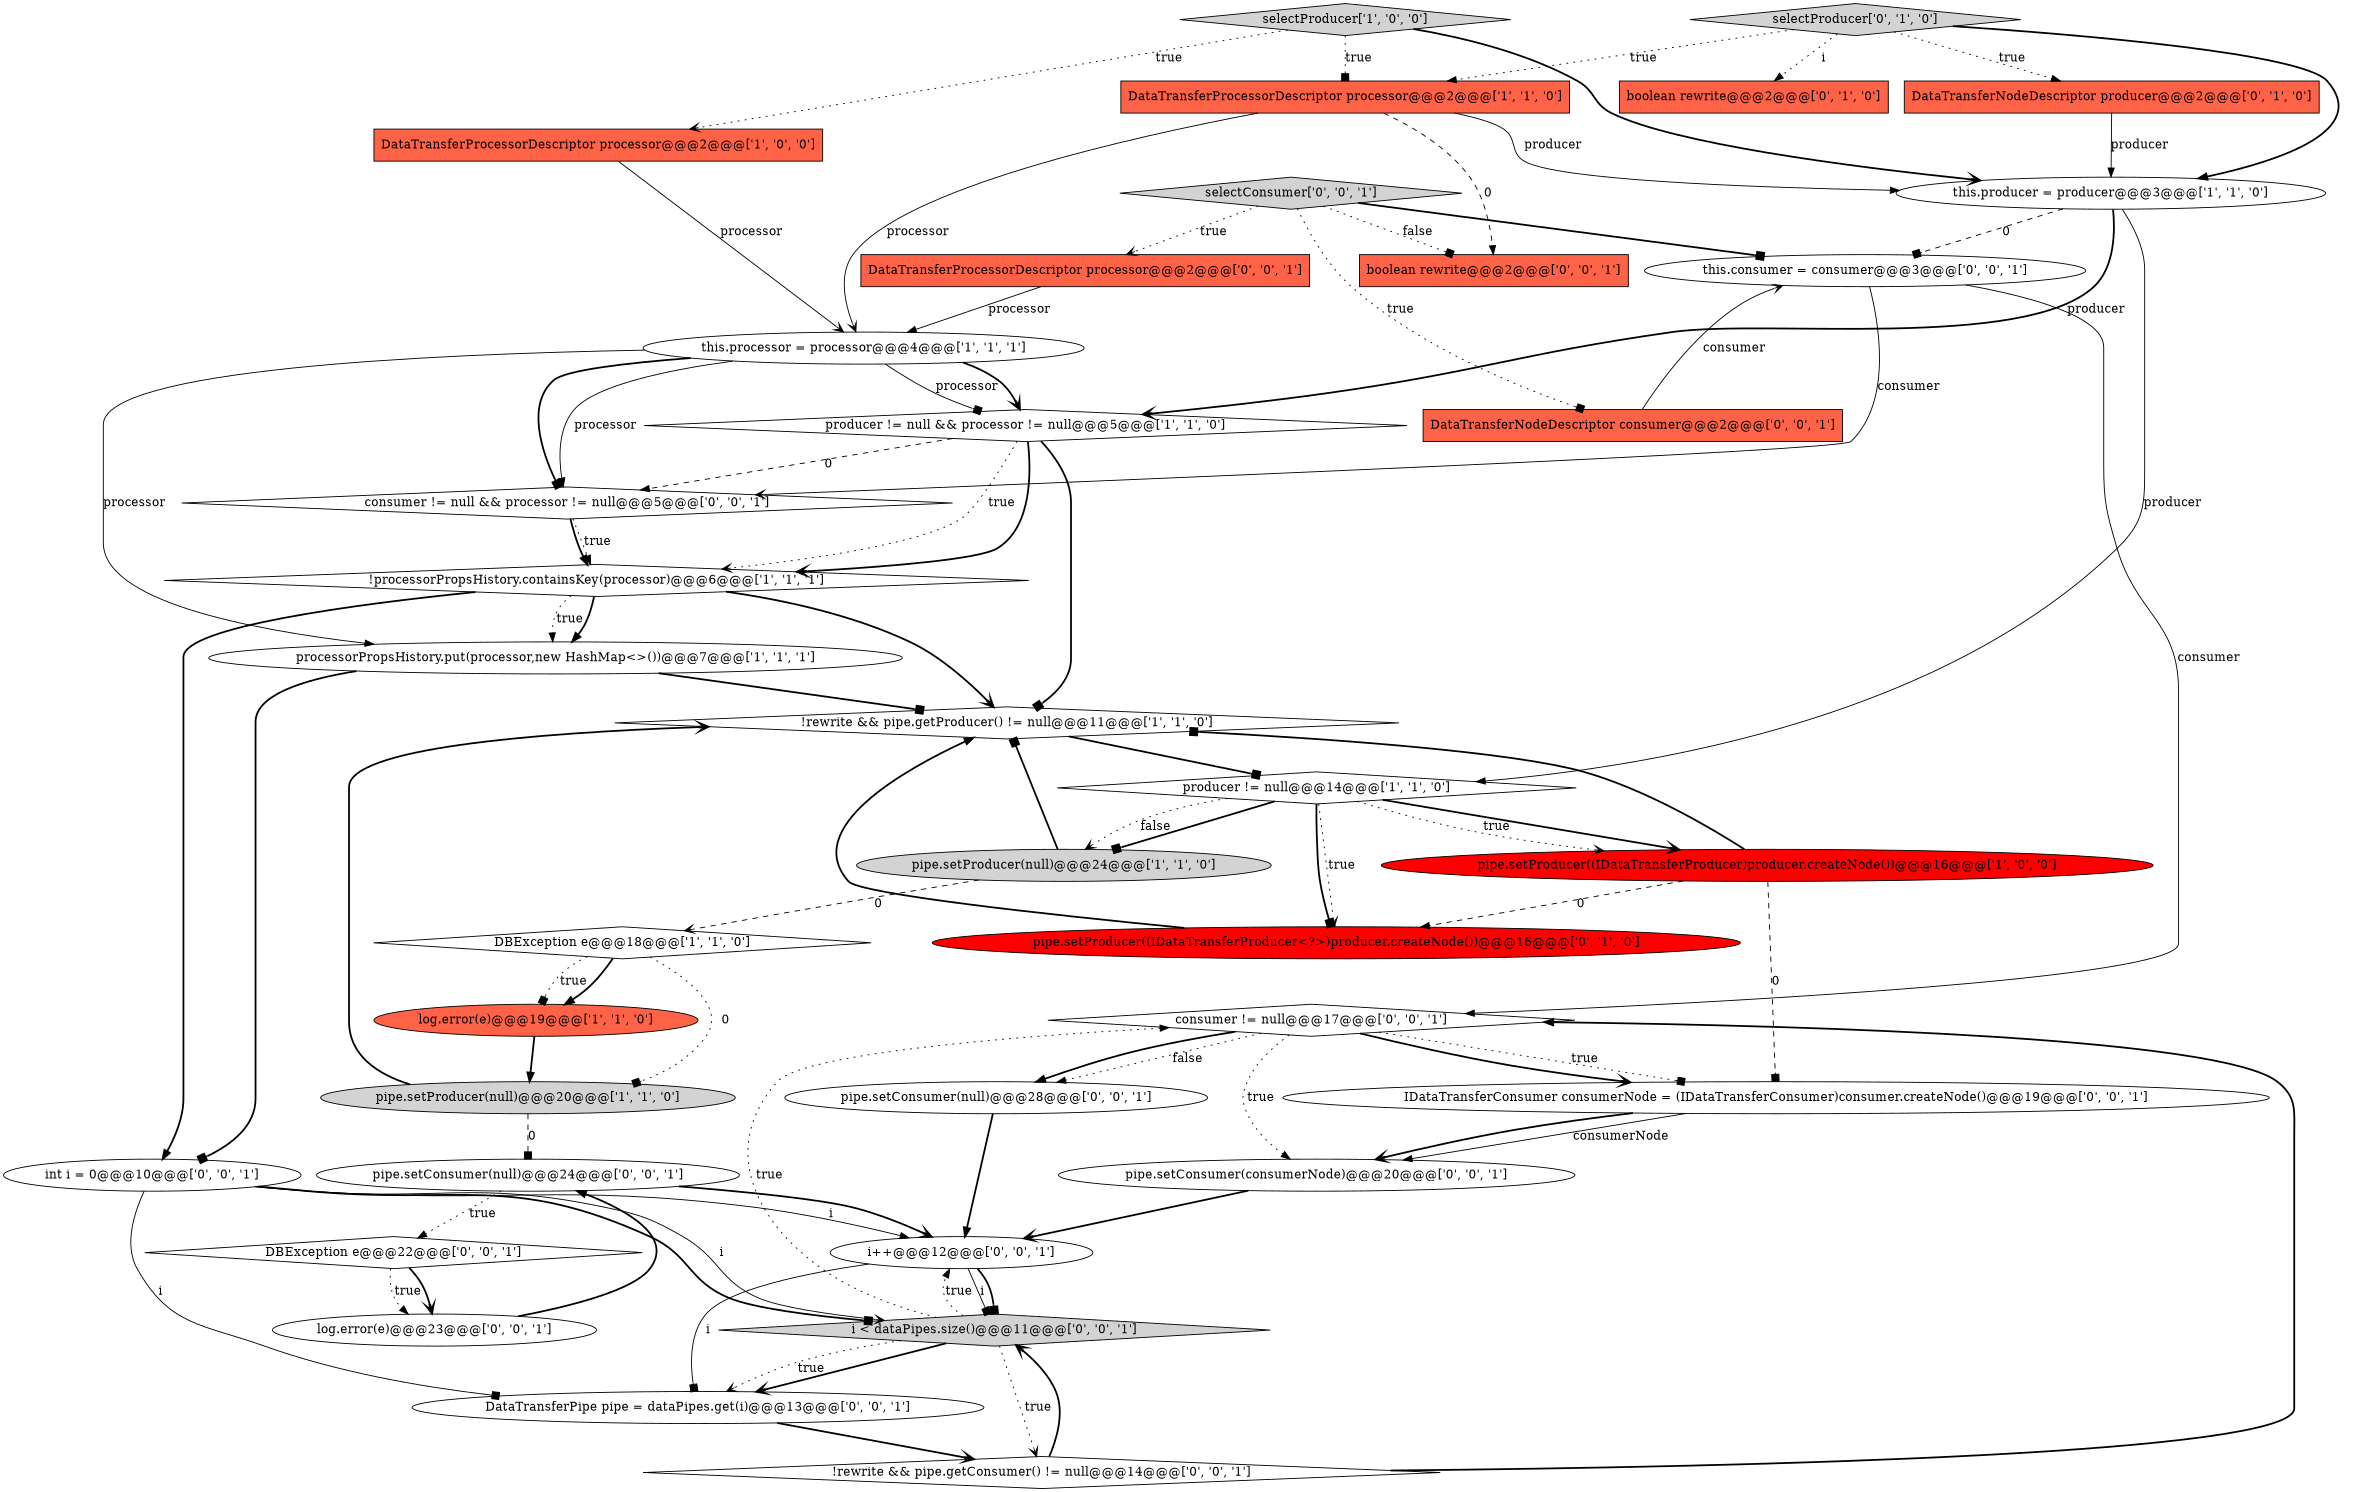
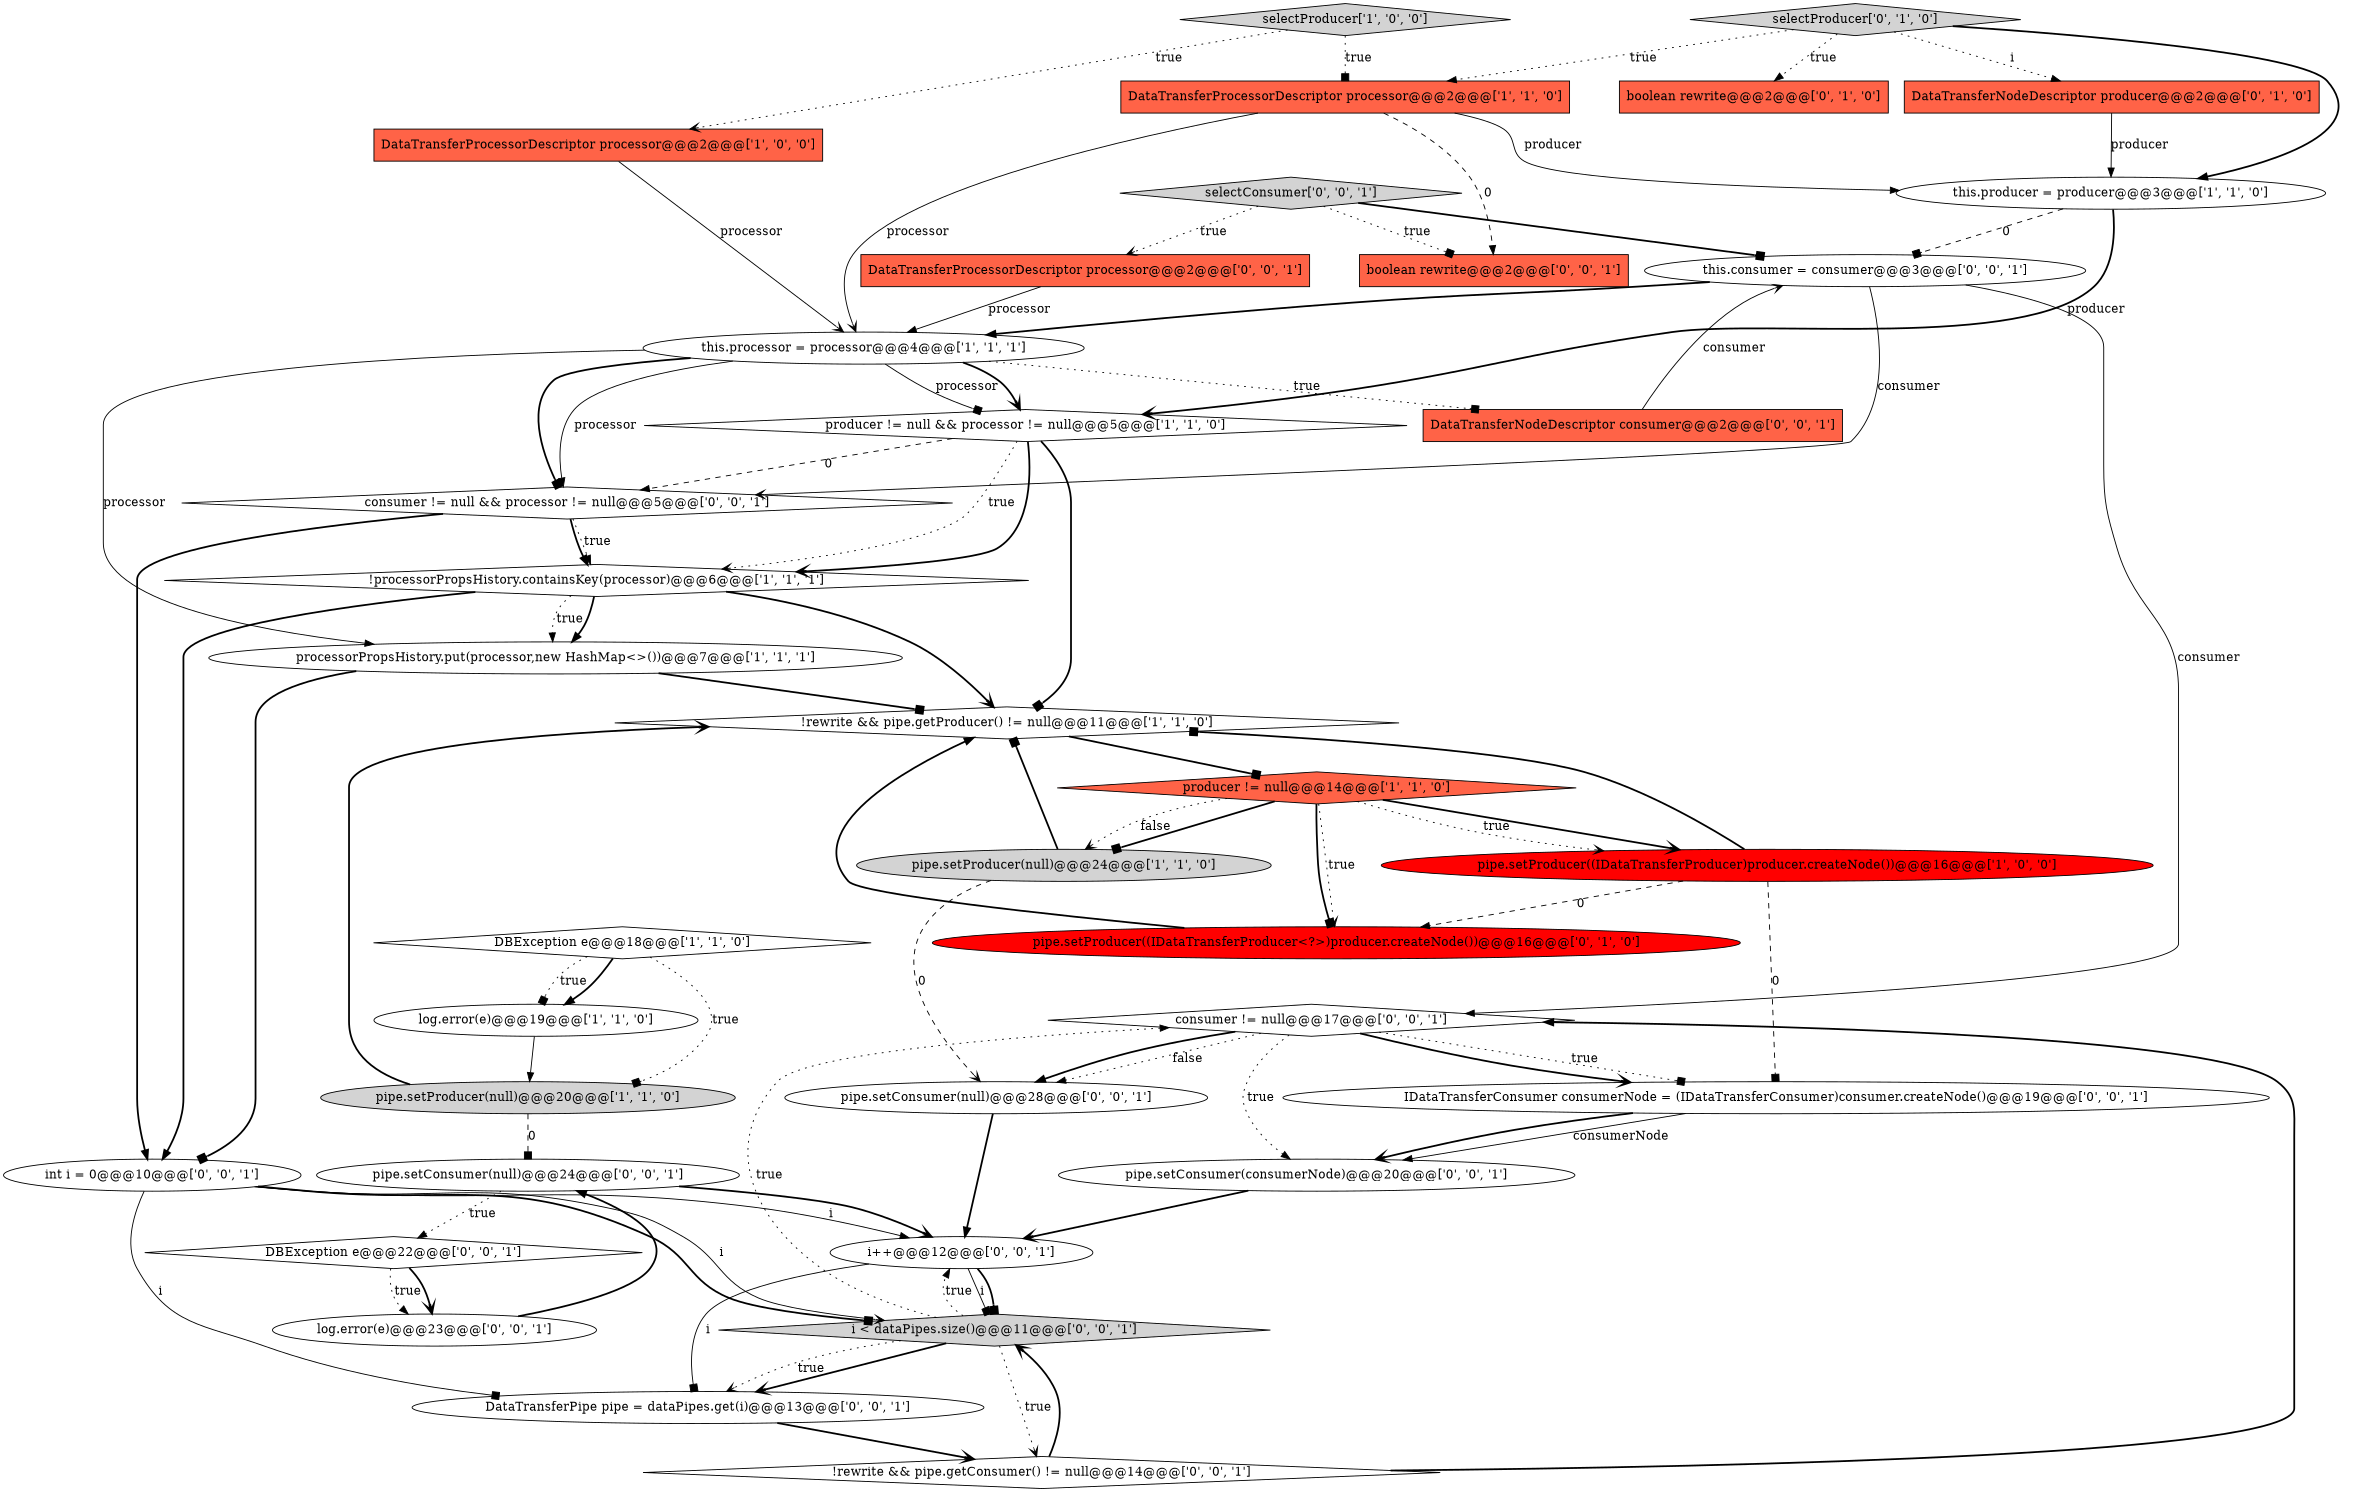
edge "selectProducer['0', '1', '0']" -> "boolean rewrite@@@2@@@['0', '1', '0']": label "i" -> "true"
edge "selectProducer['0', '1', '0']" -> "DataTransferNodeDescriptor producer@@@2@@@['0', '1', '0']": label "true" -> "i"
edge "selectProducer['1', '0', '0']" -> "this.producer = producer@@@3@@@['1', '1', '0']": removed
edge "selectConsumer['0', '0', '1']" -> "boolean rewrite@@@2@@@['0', '0', '1']": label "false" -> "true"
edge "this.consumer = consumer@@@3@@@['0', '0', '1']" -> "this.processor = processor@@@4@@@['1', '1', '1']": added
edge "selectConsumer['0', '0', '1']" -> "DataTransferNodeDescriptor consumer@@@2@@@['0', '0', '1']": now "this.processor = processor@@@4@@@['1', '1', '1']" -> "DataTransferNodeDescriptor consumer@@@2@@@['0', '0', '1']"
edge "this.producer = producer@@@3@@@['1', '1', '0']" -> "producer != null@@@14@@@['1', '1', '0']": removed, label "producer"
edge "consumer != null && processor != null@@@5@@@['0', '0', '1']" -> "int i = 0@@@10@@@['0', '0', '1']": added
node "producer != null@@@14@@@['1', '1', '0']": fillcolor white -> tomato
edge "pipe.setProducer(null)@@@24@@@['1', '1', '0']" -> "DBException e@@@18@@@['1', '1', '0']": now "pipe.setProducer(null)@@@24@@@['1', '1', '0']" -> "pipe.setConsumer(null)@@@28@@@['0', '0', '1']"
node "log.error(e)@@@19@@@['1', '1', '0']": fillcolor tomato -> white
edge "DBException e@@@18@@@['1', '1', '0']" -> "pipe.setProducer(null)@@@20@@@['1', '1', '0']": label "0" -> "true"
edge "log.error(e)@@@19@@@['1', '1', '0']" -> "pipe.setProducer(null)@@@20@@@['1', '1', '0']": style bold -> solid
